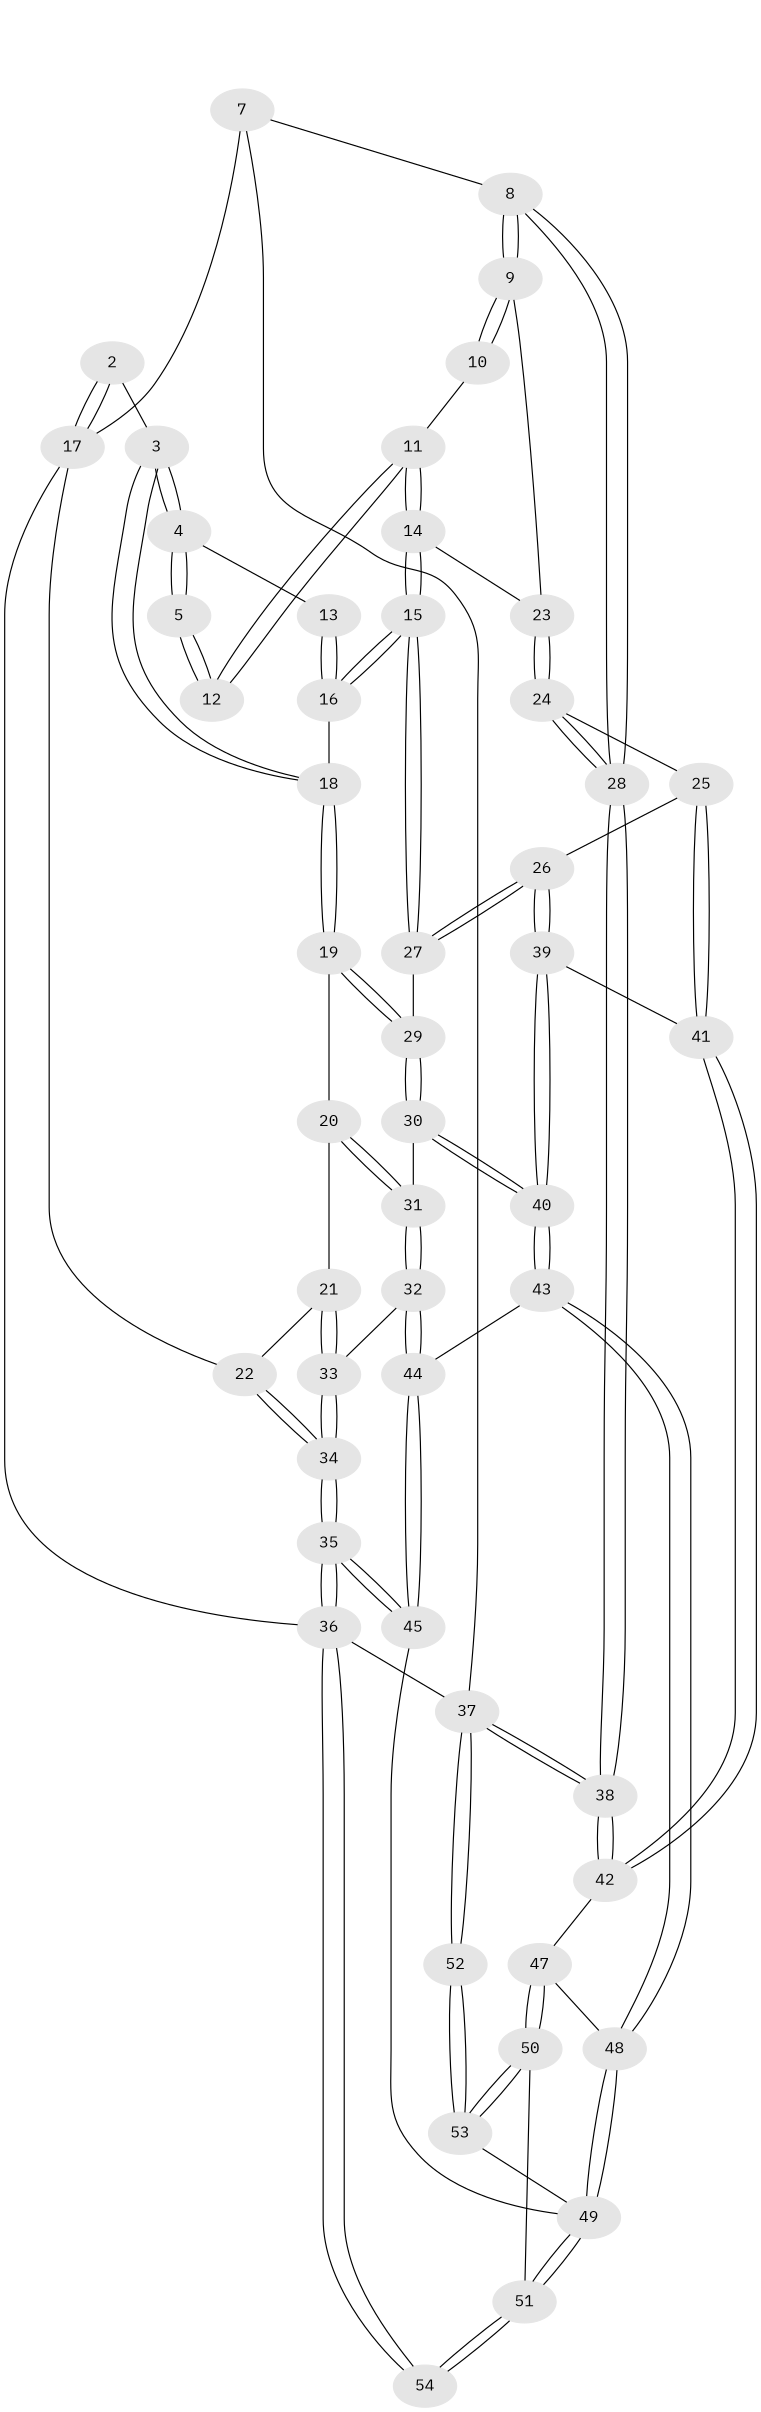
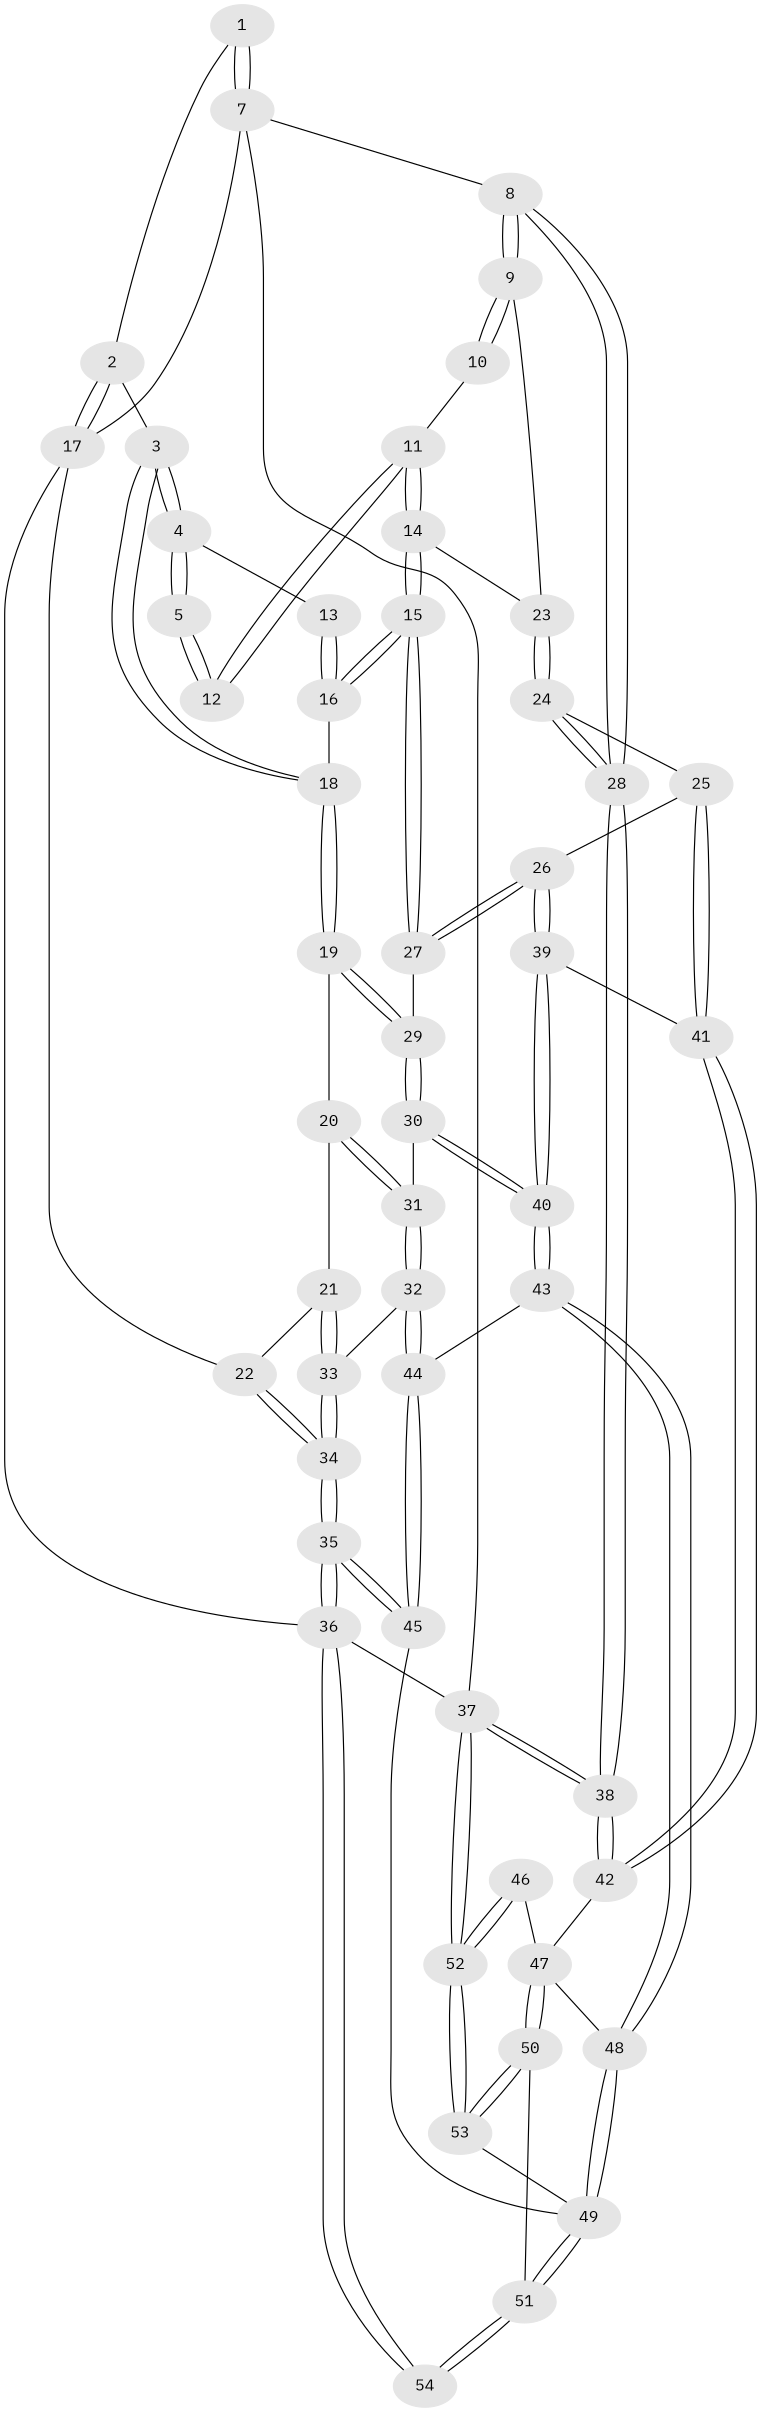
node "1": added
node "46": added
